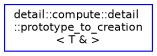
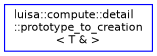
node "detail::compute::detail ::prototype_to_creation < T & >": label "detail::compute::detail ::prototype_to_creation < T & >" -> "luisa::compute::detail ::prototype_to_creation < T & >"
